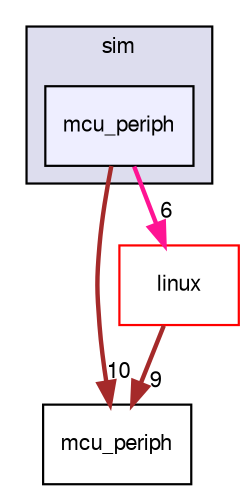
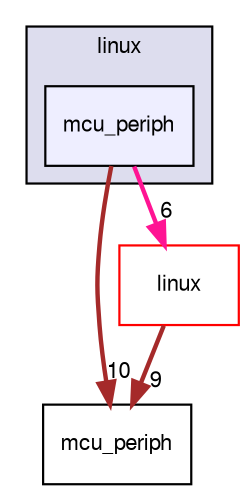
cluster "sim": label "sim" -> "linux"
